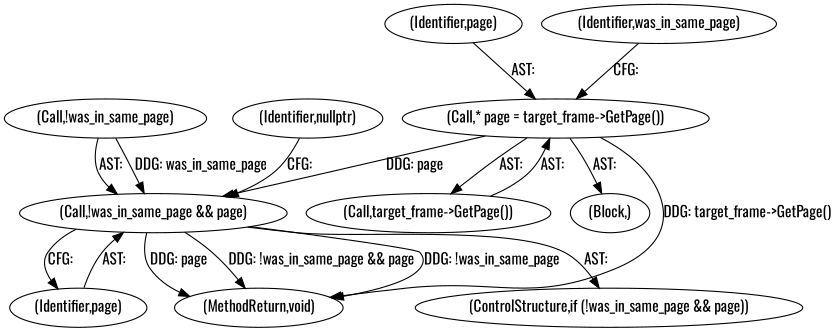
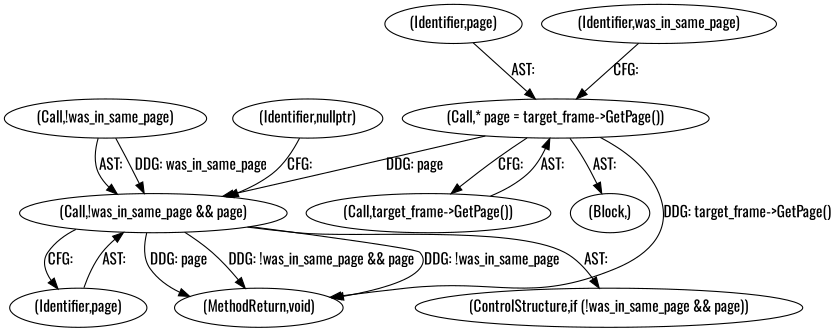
edge "(Call,* page = target_frame->GetPage())" -> "(Call,target_frame->GetPage())": label "AST: " -> "CFG: "
